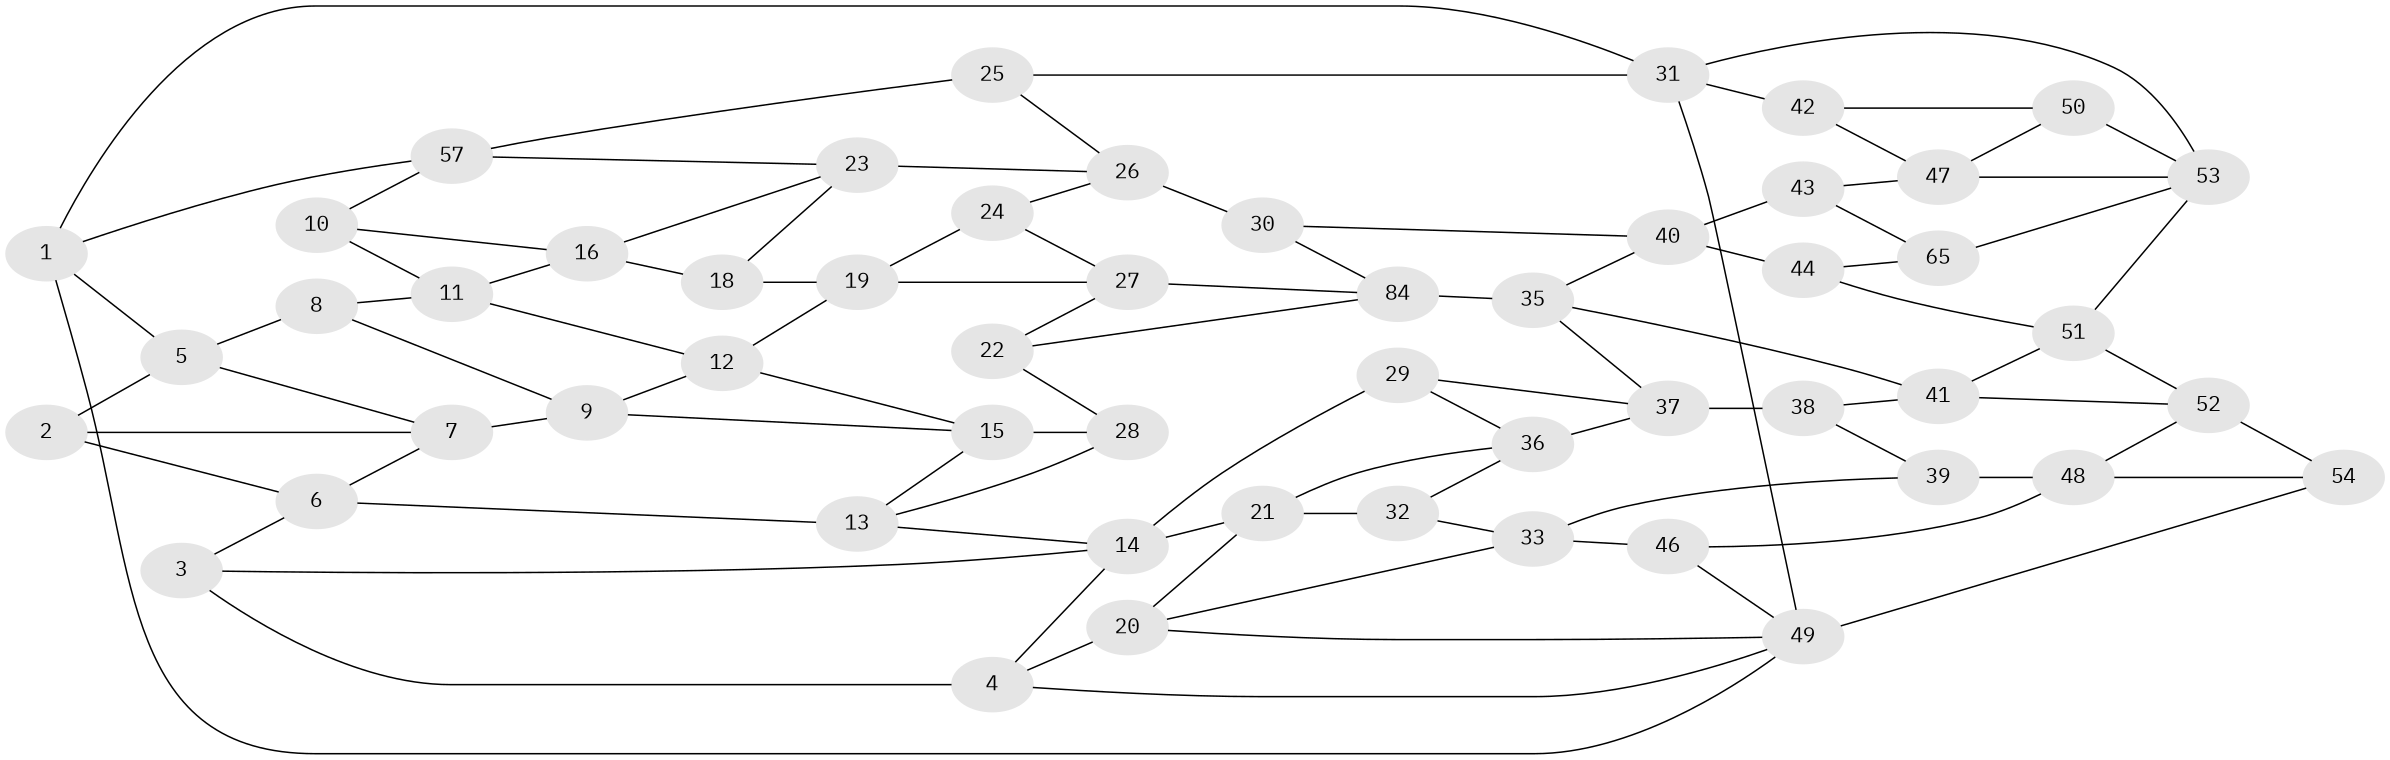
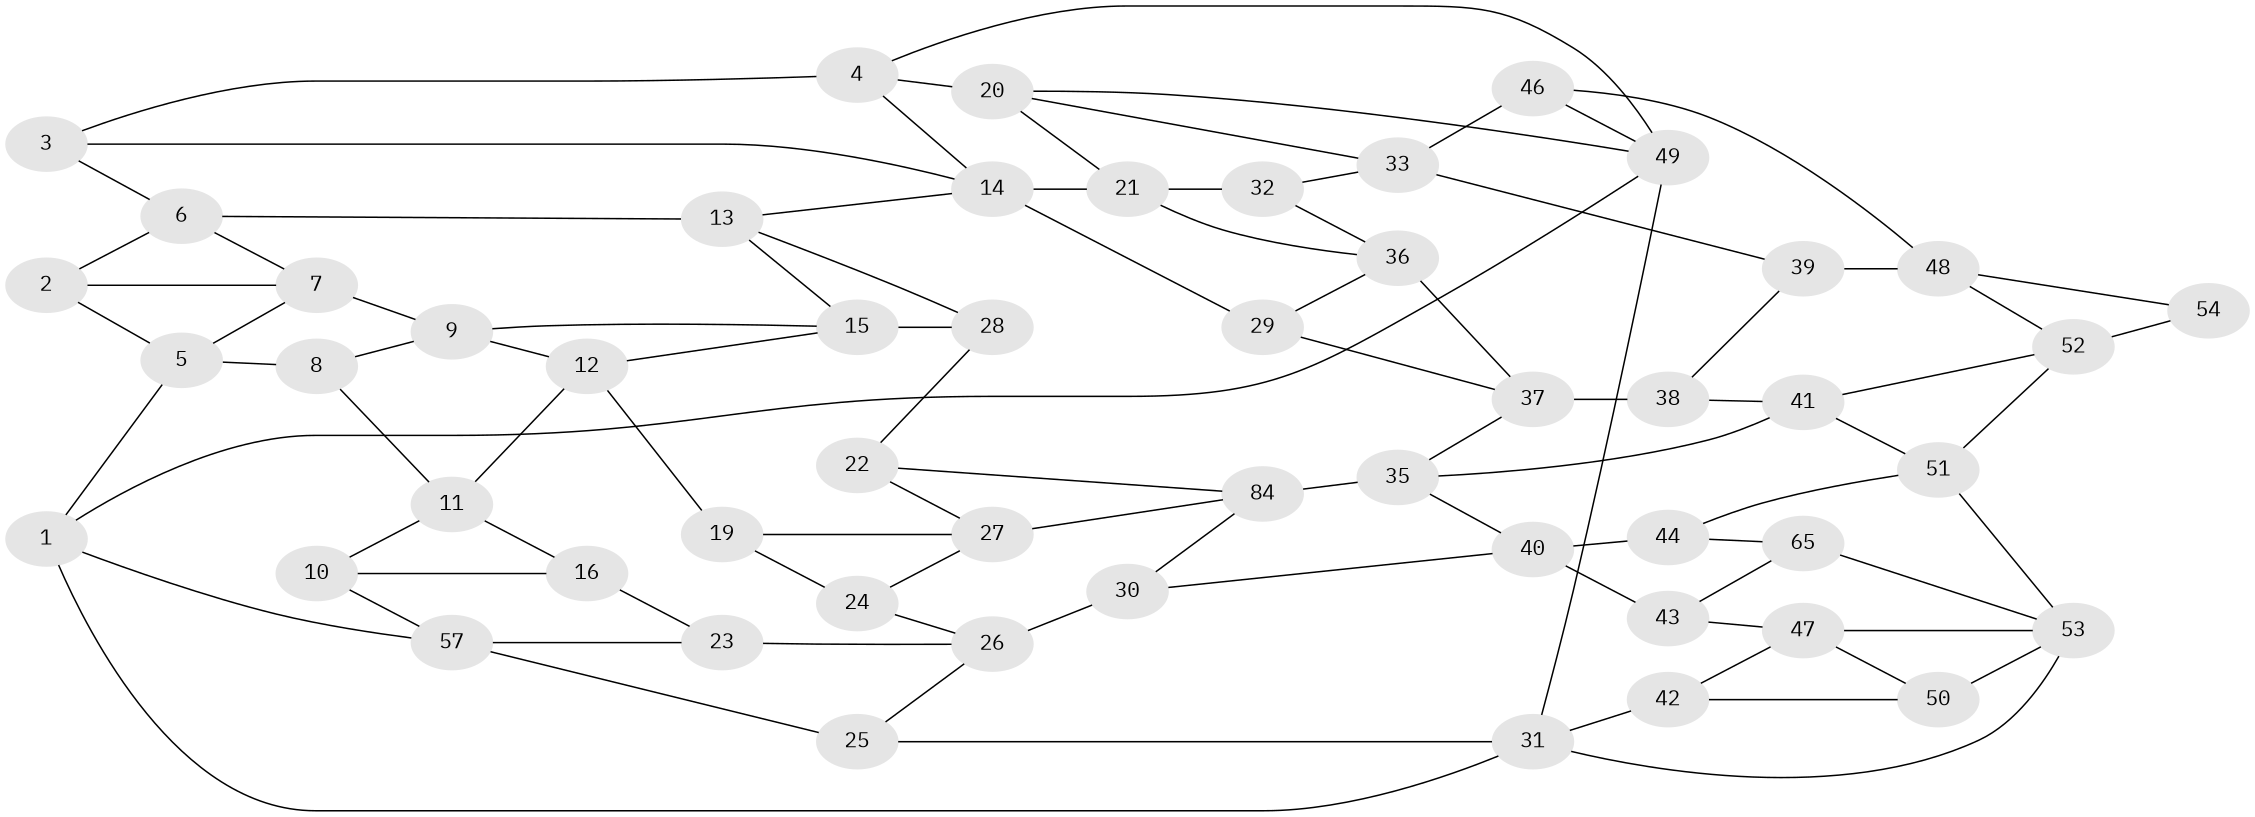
node "18": removed
edge "54" -- "49": removed
